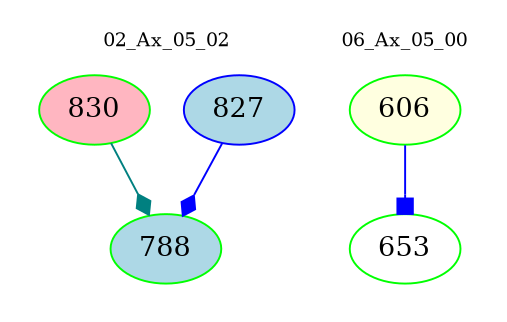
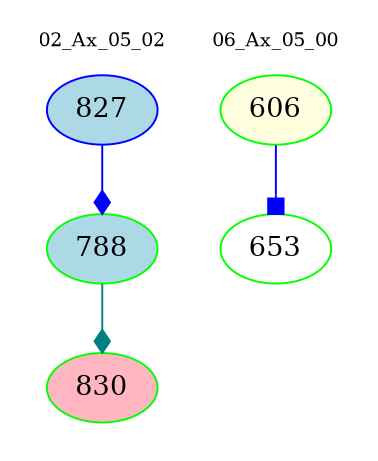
edge "830" -> "788": reversed
